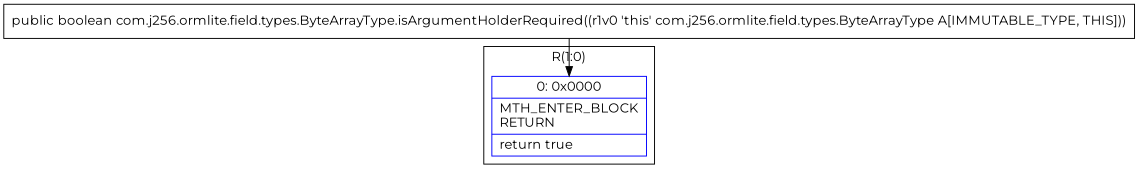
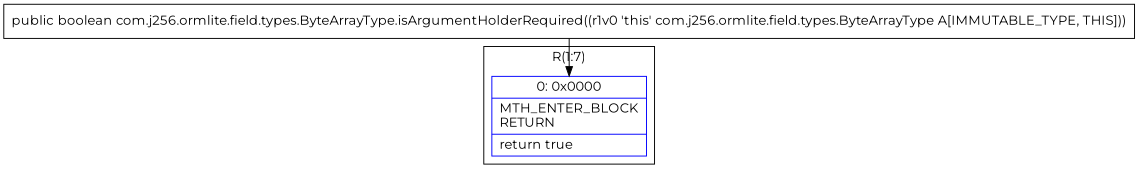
cluster "R(1:0)": label "R(1:0)" -> "R(1:7)"
